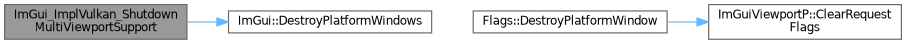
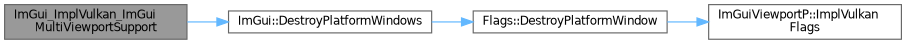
node "ImGui_ImplVulkan_Shutdown MultiViewportSupport": label "ImGui_ImplVulkan_Shutdown MultiViewportSupport" -> "ImGui_ImplVulkan_ImGui MultiViewportSupport"
edge "ImGui::DestroyPlatformWindows" -> "Flags::DestroyPlatformWindow": added
node "ImGuiViewportP::ClearRequest Flags": label "ImGuiViewportP::ClearRequest Flags" -> "ImGuiViewportP::ImplVulkan Flags"
